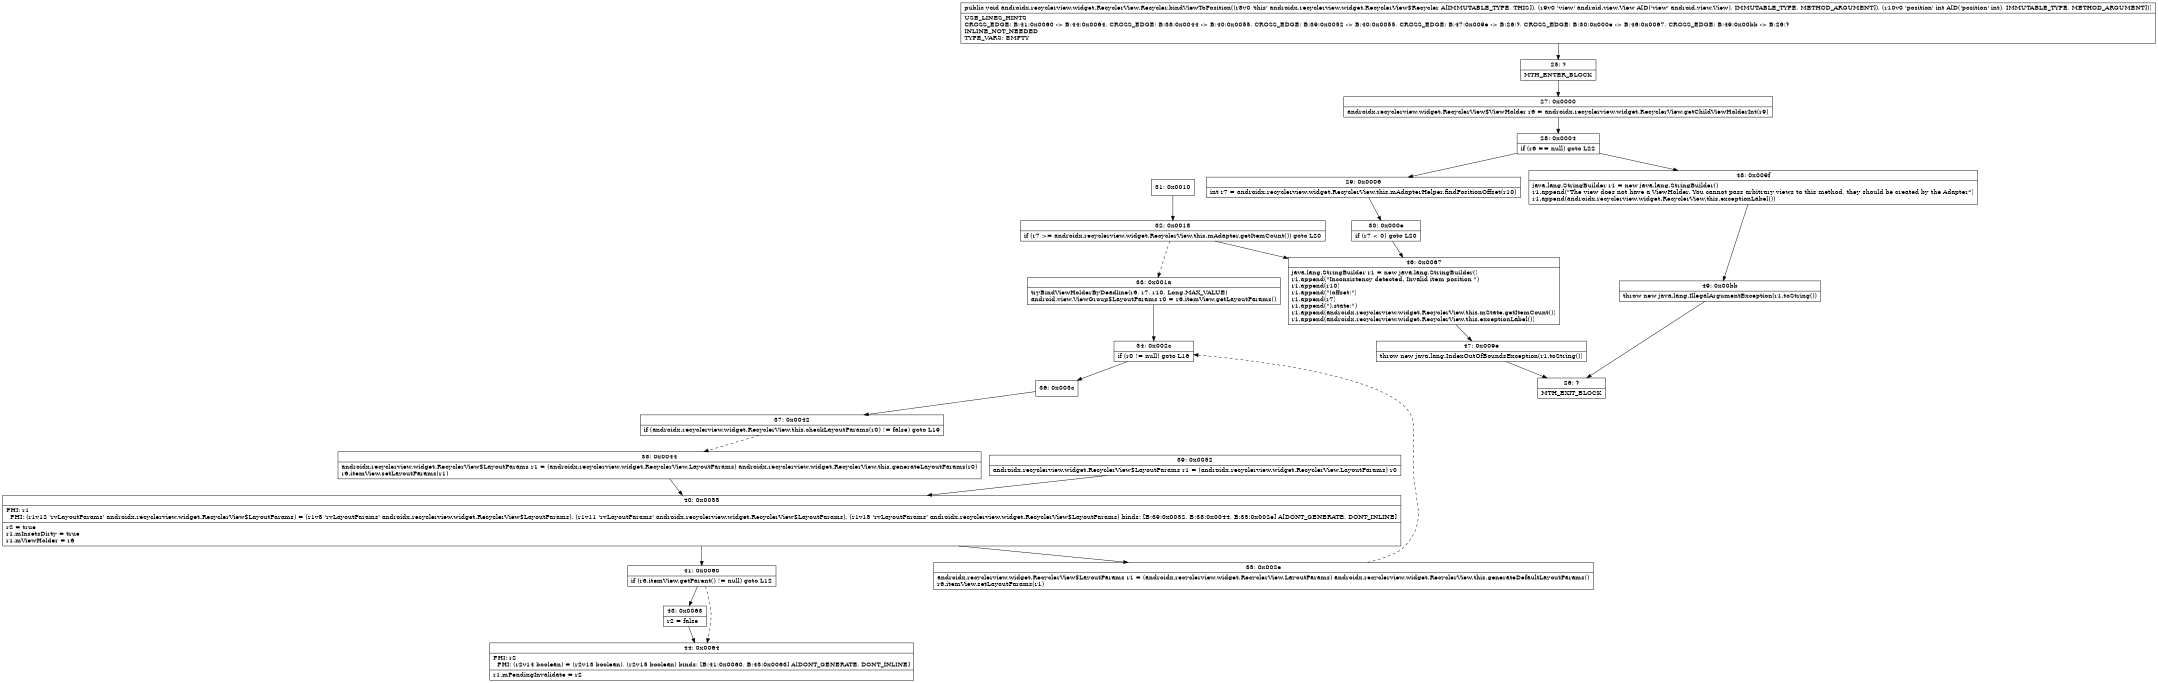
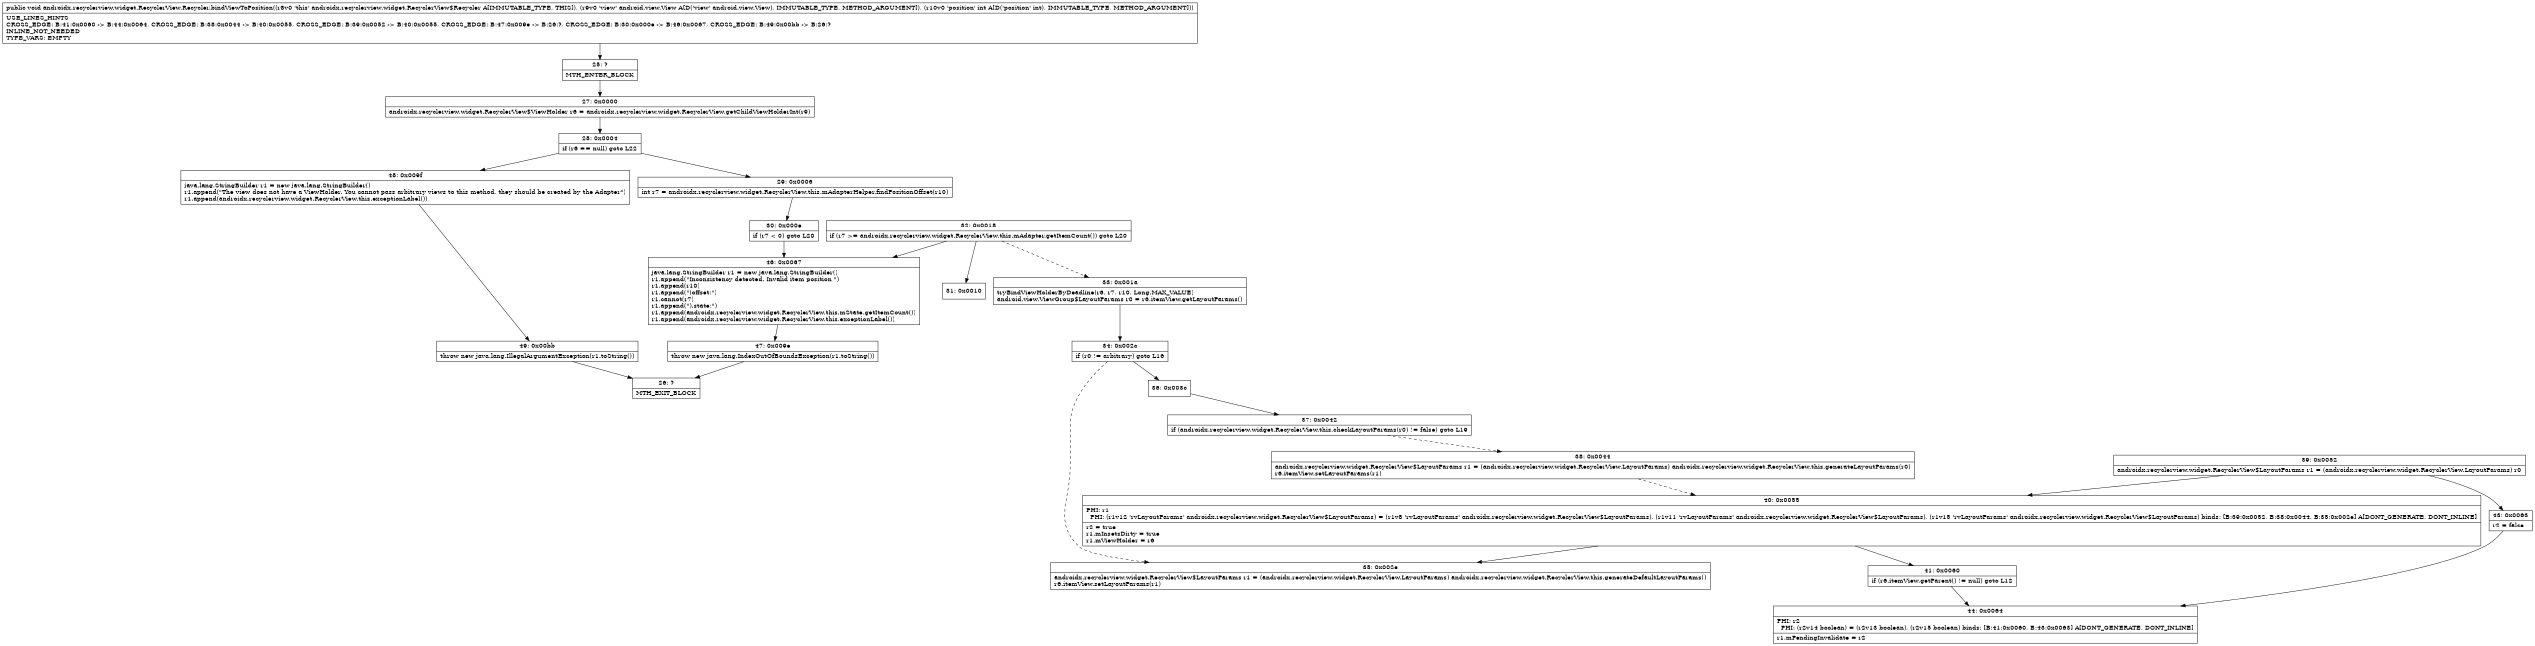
edge "31: 0x0010" -> "32: 0x0018": reversed
node "46: 0x0067": text "r1.append(r7)" -> "r1.cannot(r7)"
node "34: 0x002c": text "if (r0 != null) goto L16" -> "if (r0 != arbitrary) goto L16"
edge "35: 0x002e" -> "34: 0x002c": reversed
edge "38: 0x0044" -> "40: 0x0055": style solid -> dashed
edge "41: 0x0060" -> "43: 0x0063": now "39: 0x0052" -> "43: 0x0063"
edge "41: 0x0060" -> "44: 0x0064": style dashed -> solid
